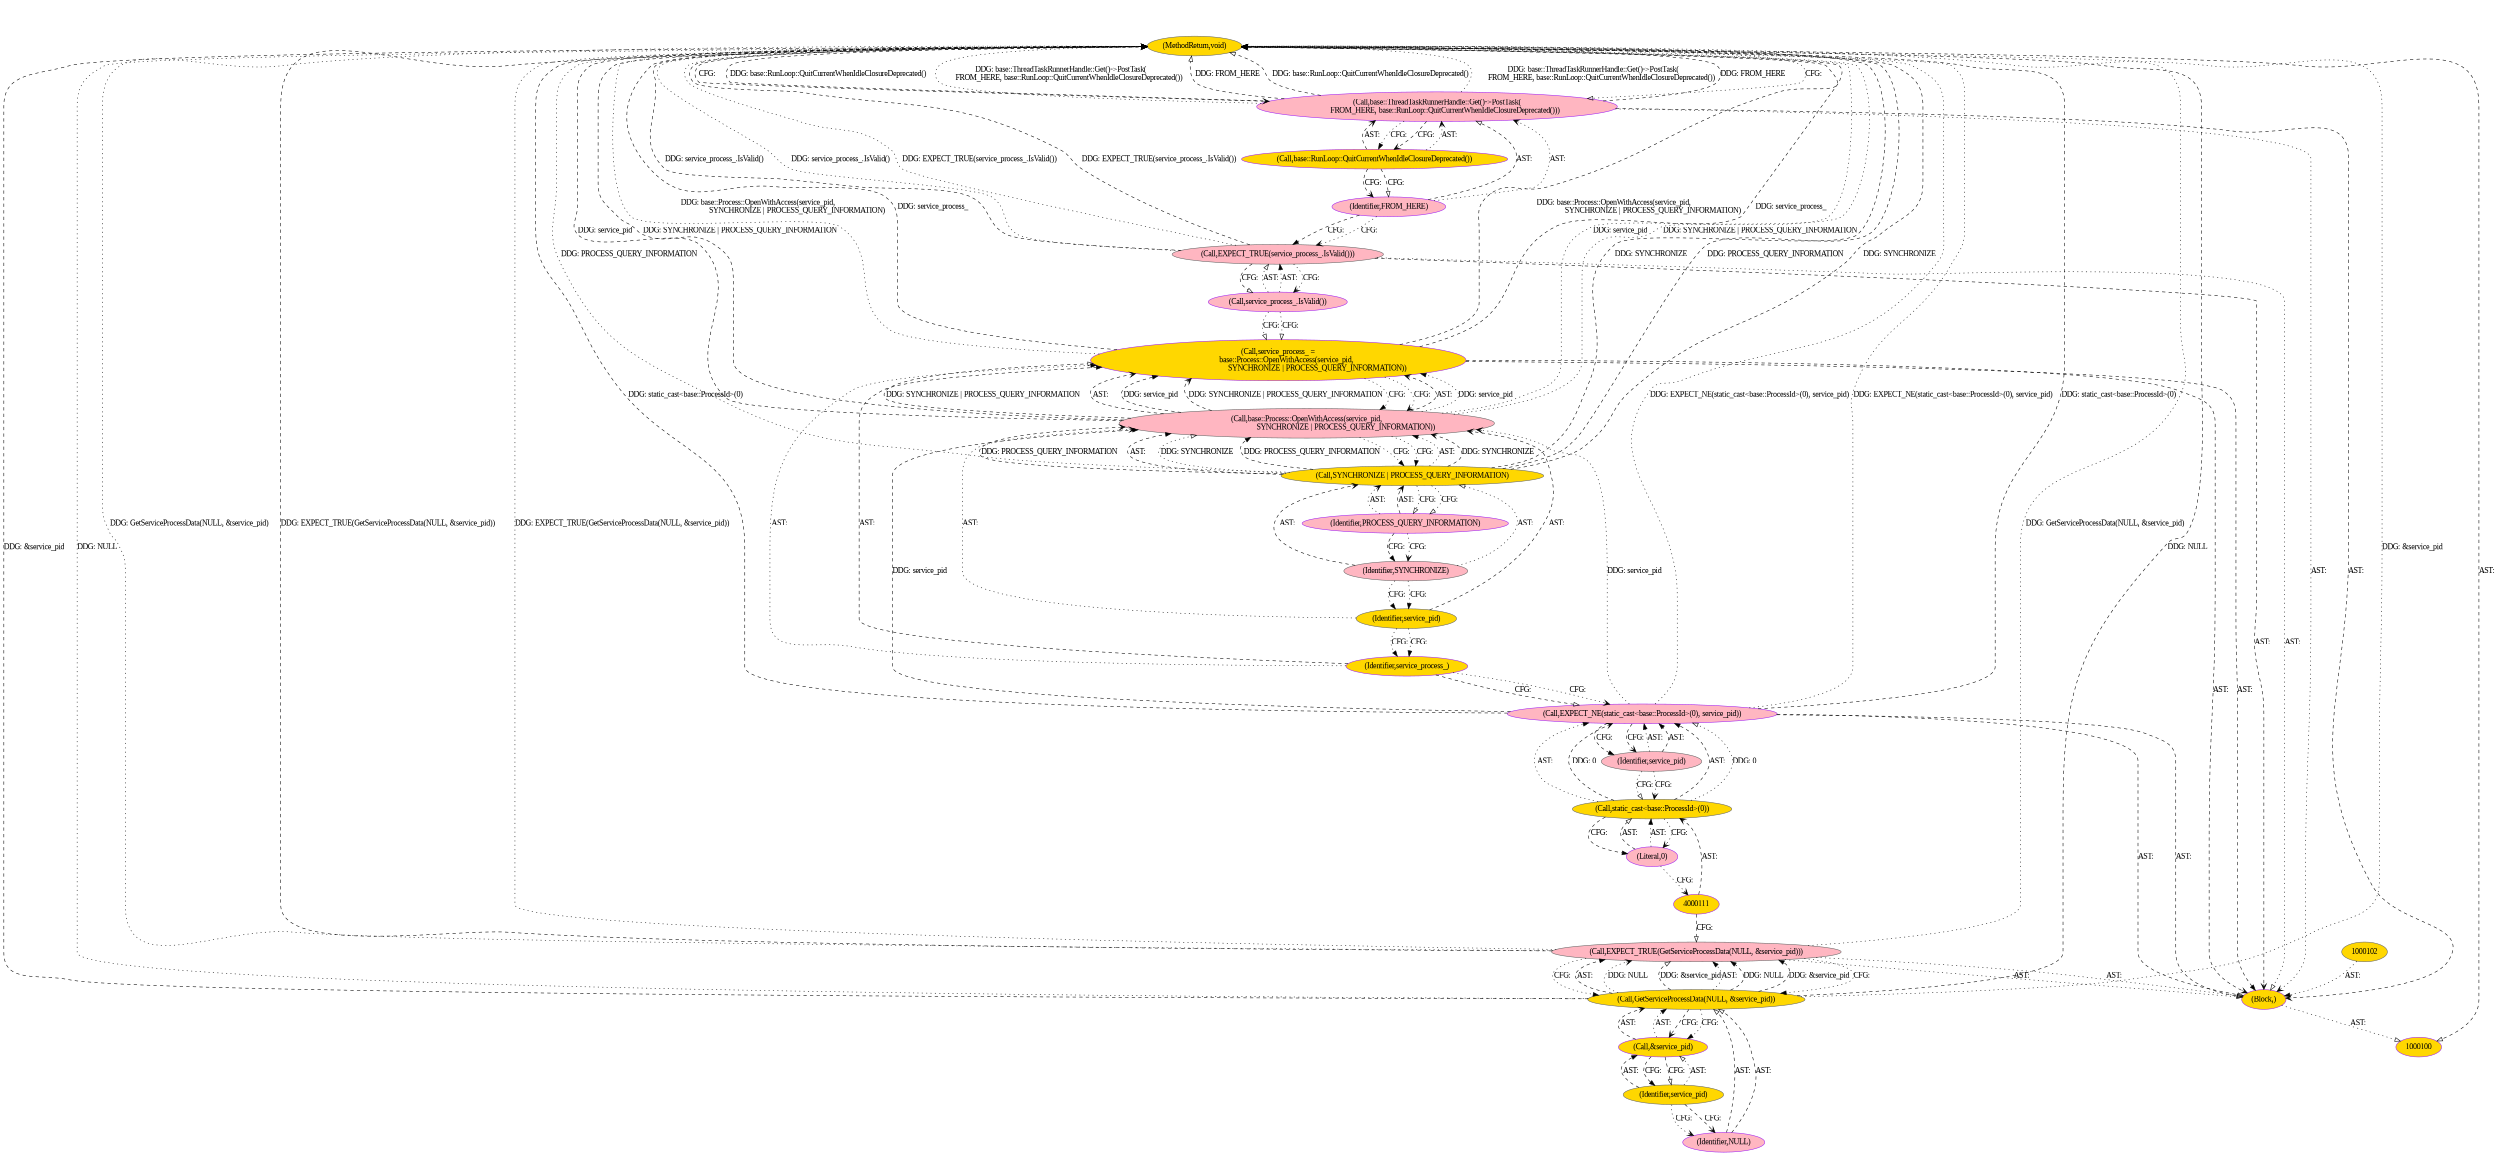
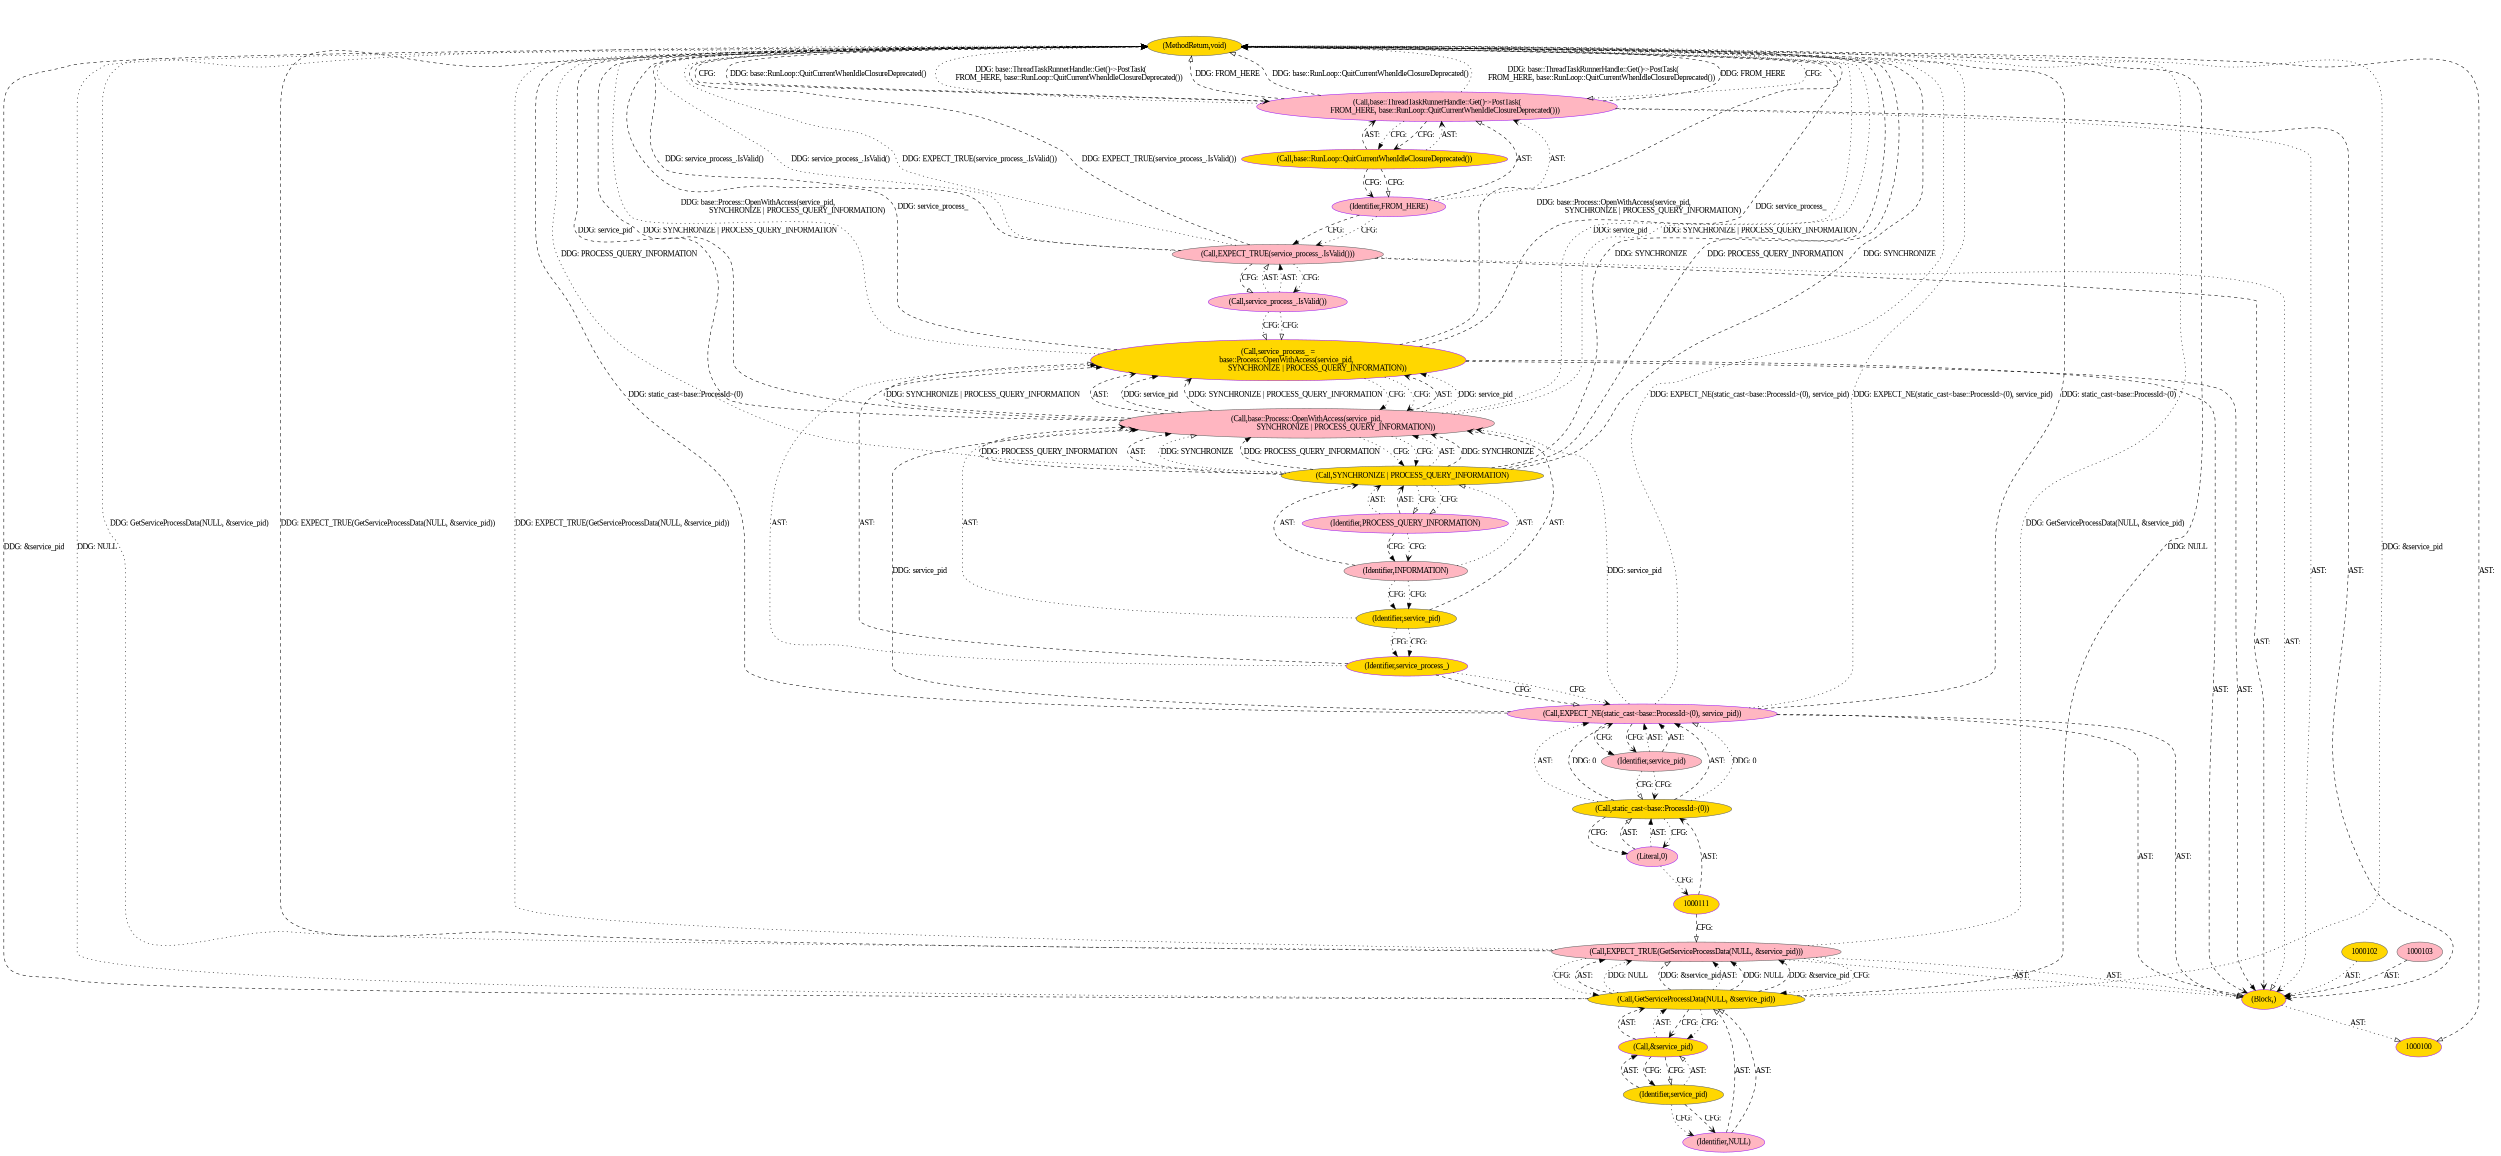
node "(Identifier,SYNCHRONIZE)": label "(Identifier,SYNCHRONIZE)" -> "(Identifier,INFORMATION)"
node "4000111": label "4000111" -> "1000111"
node "1000103": added
